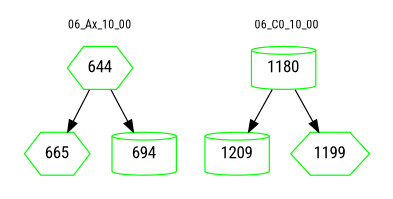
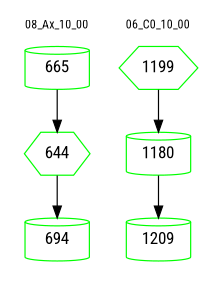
cluster "06_Ax_10_00": label "06_Ax_10_00" -> "08_Ax_10_00"
edge "644" -> "665": reversed
edge "1180" -> "1199": reversed
node "665": shape hexagon -> cylinder
